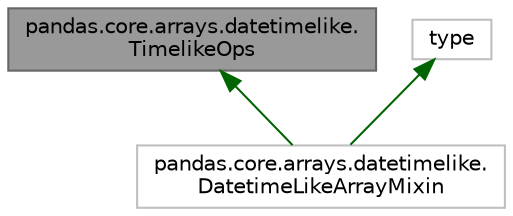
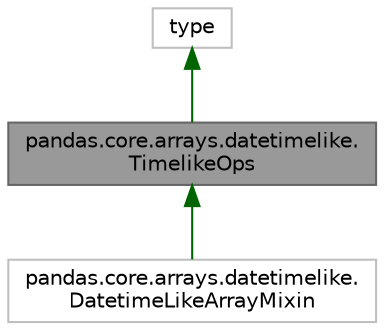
edge "pandas.core.arrays.datetimelike. DatetimeLikeArrayMixin" -> "type": now "pandas.core.arrays.datetimelike. TimelikeOps" -> "type"
